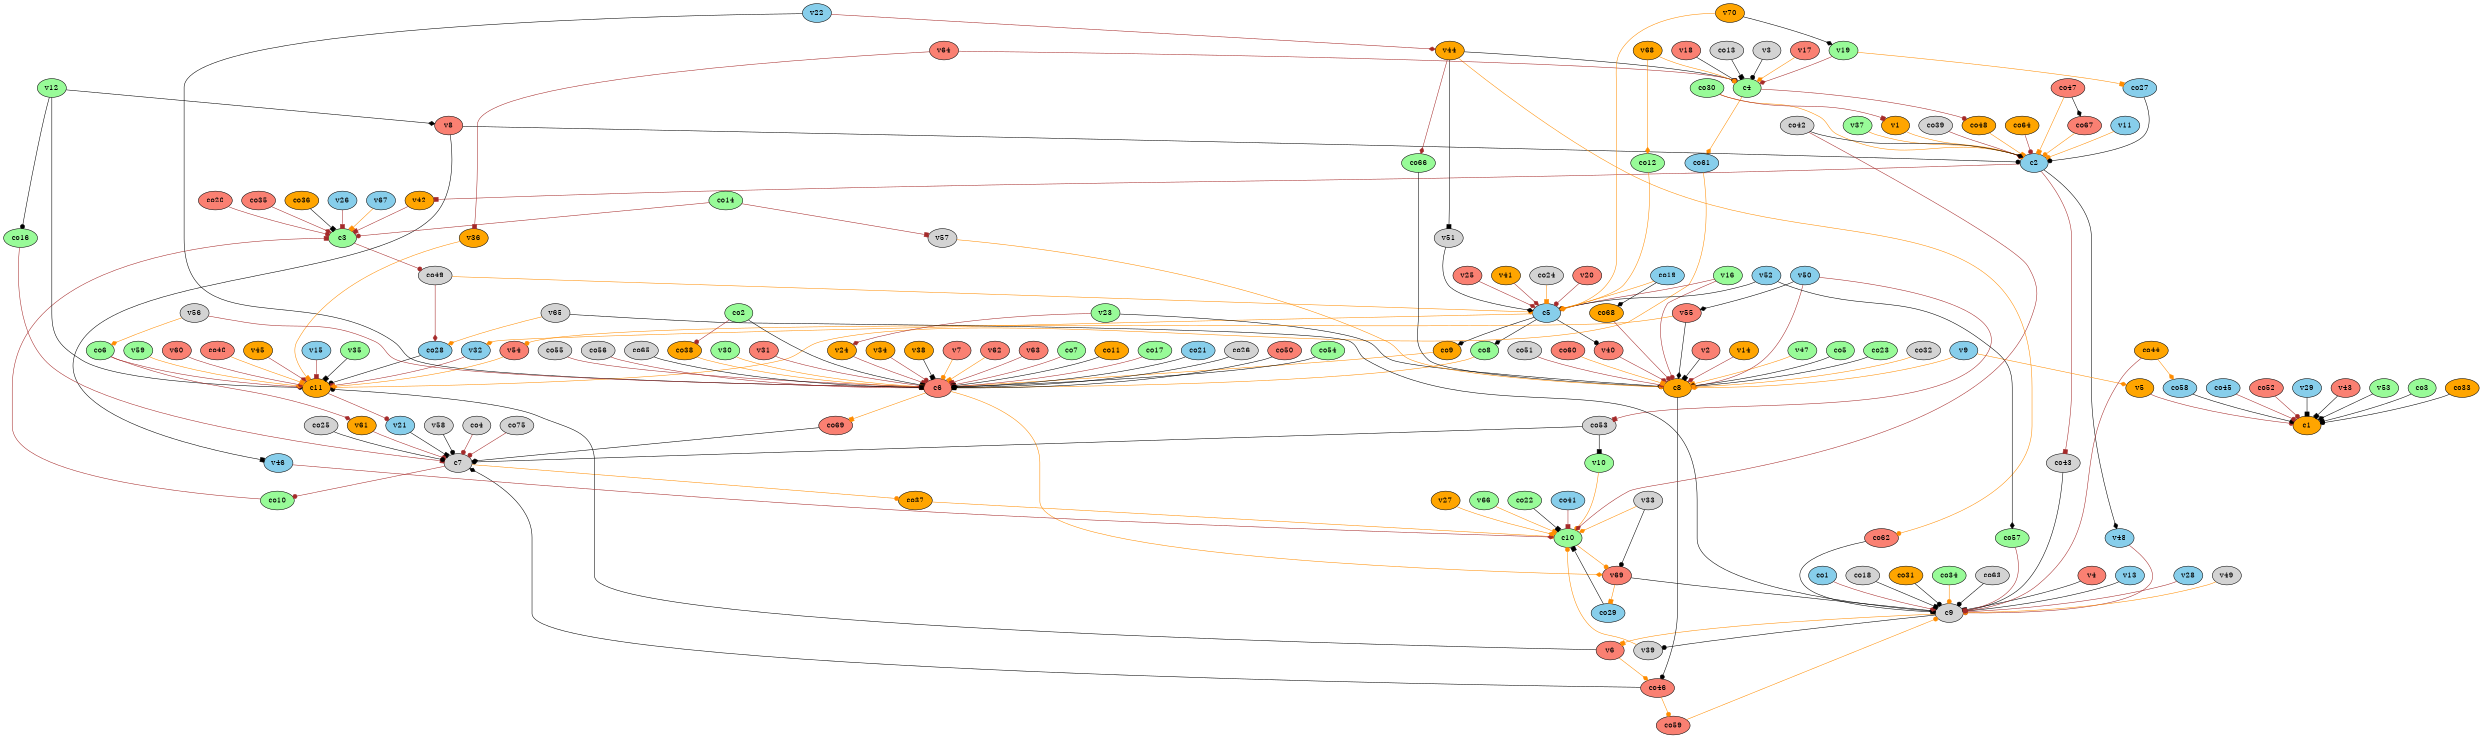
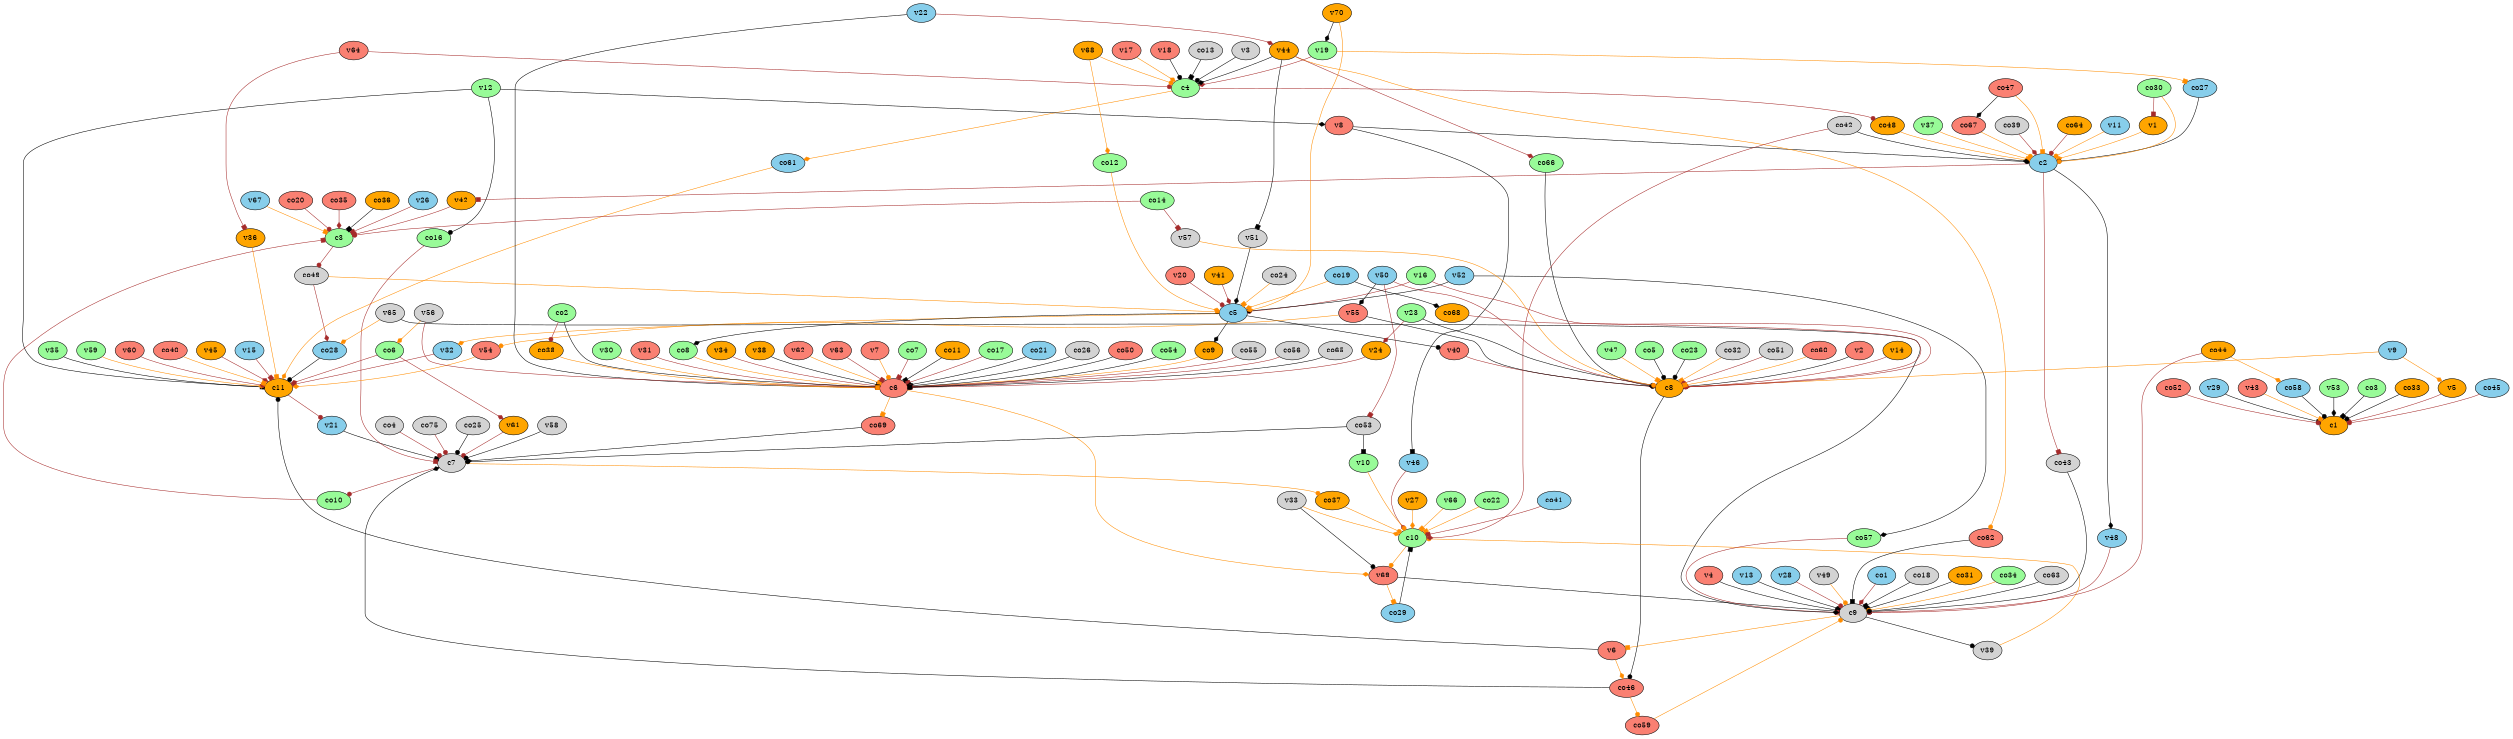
node "v25": removed
edge "v43" -> "c1": color black -> darkorange
edge "co22" -> "c10": color black -> darkorange
